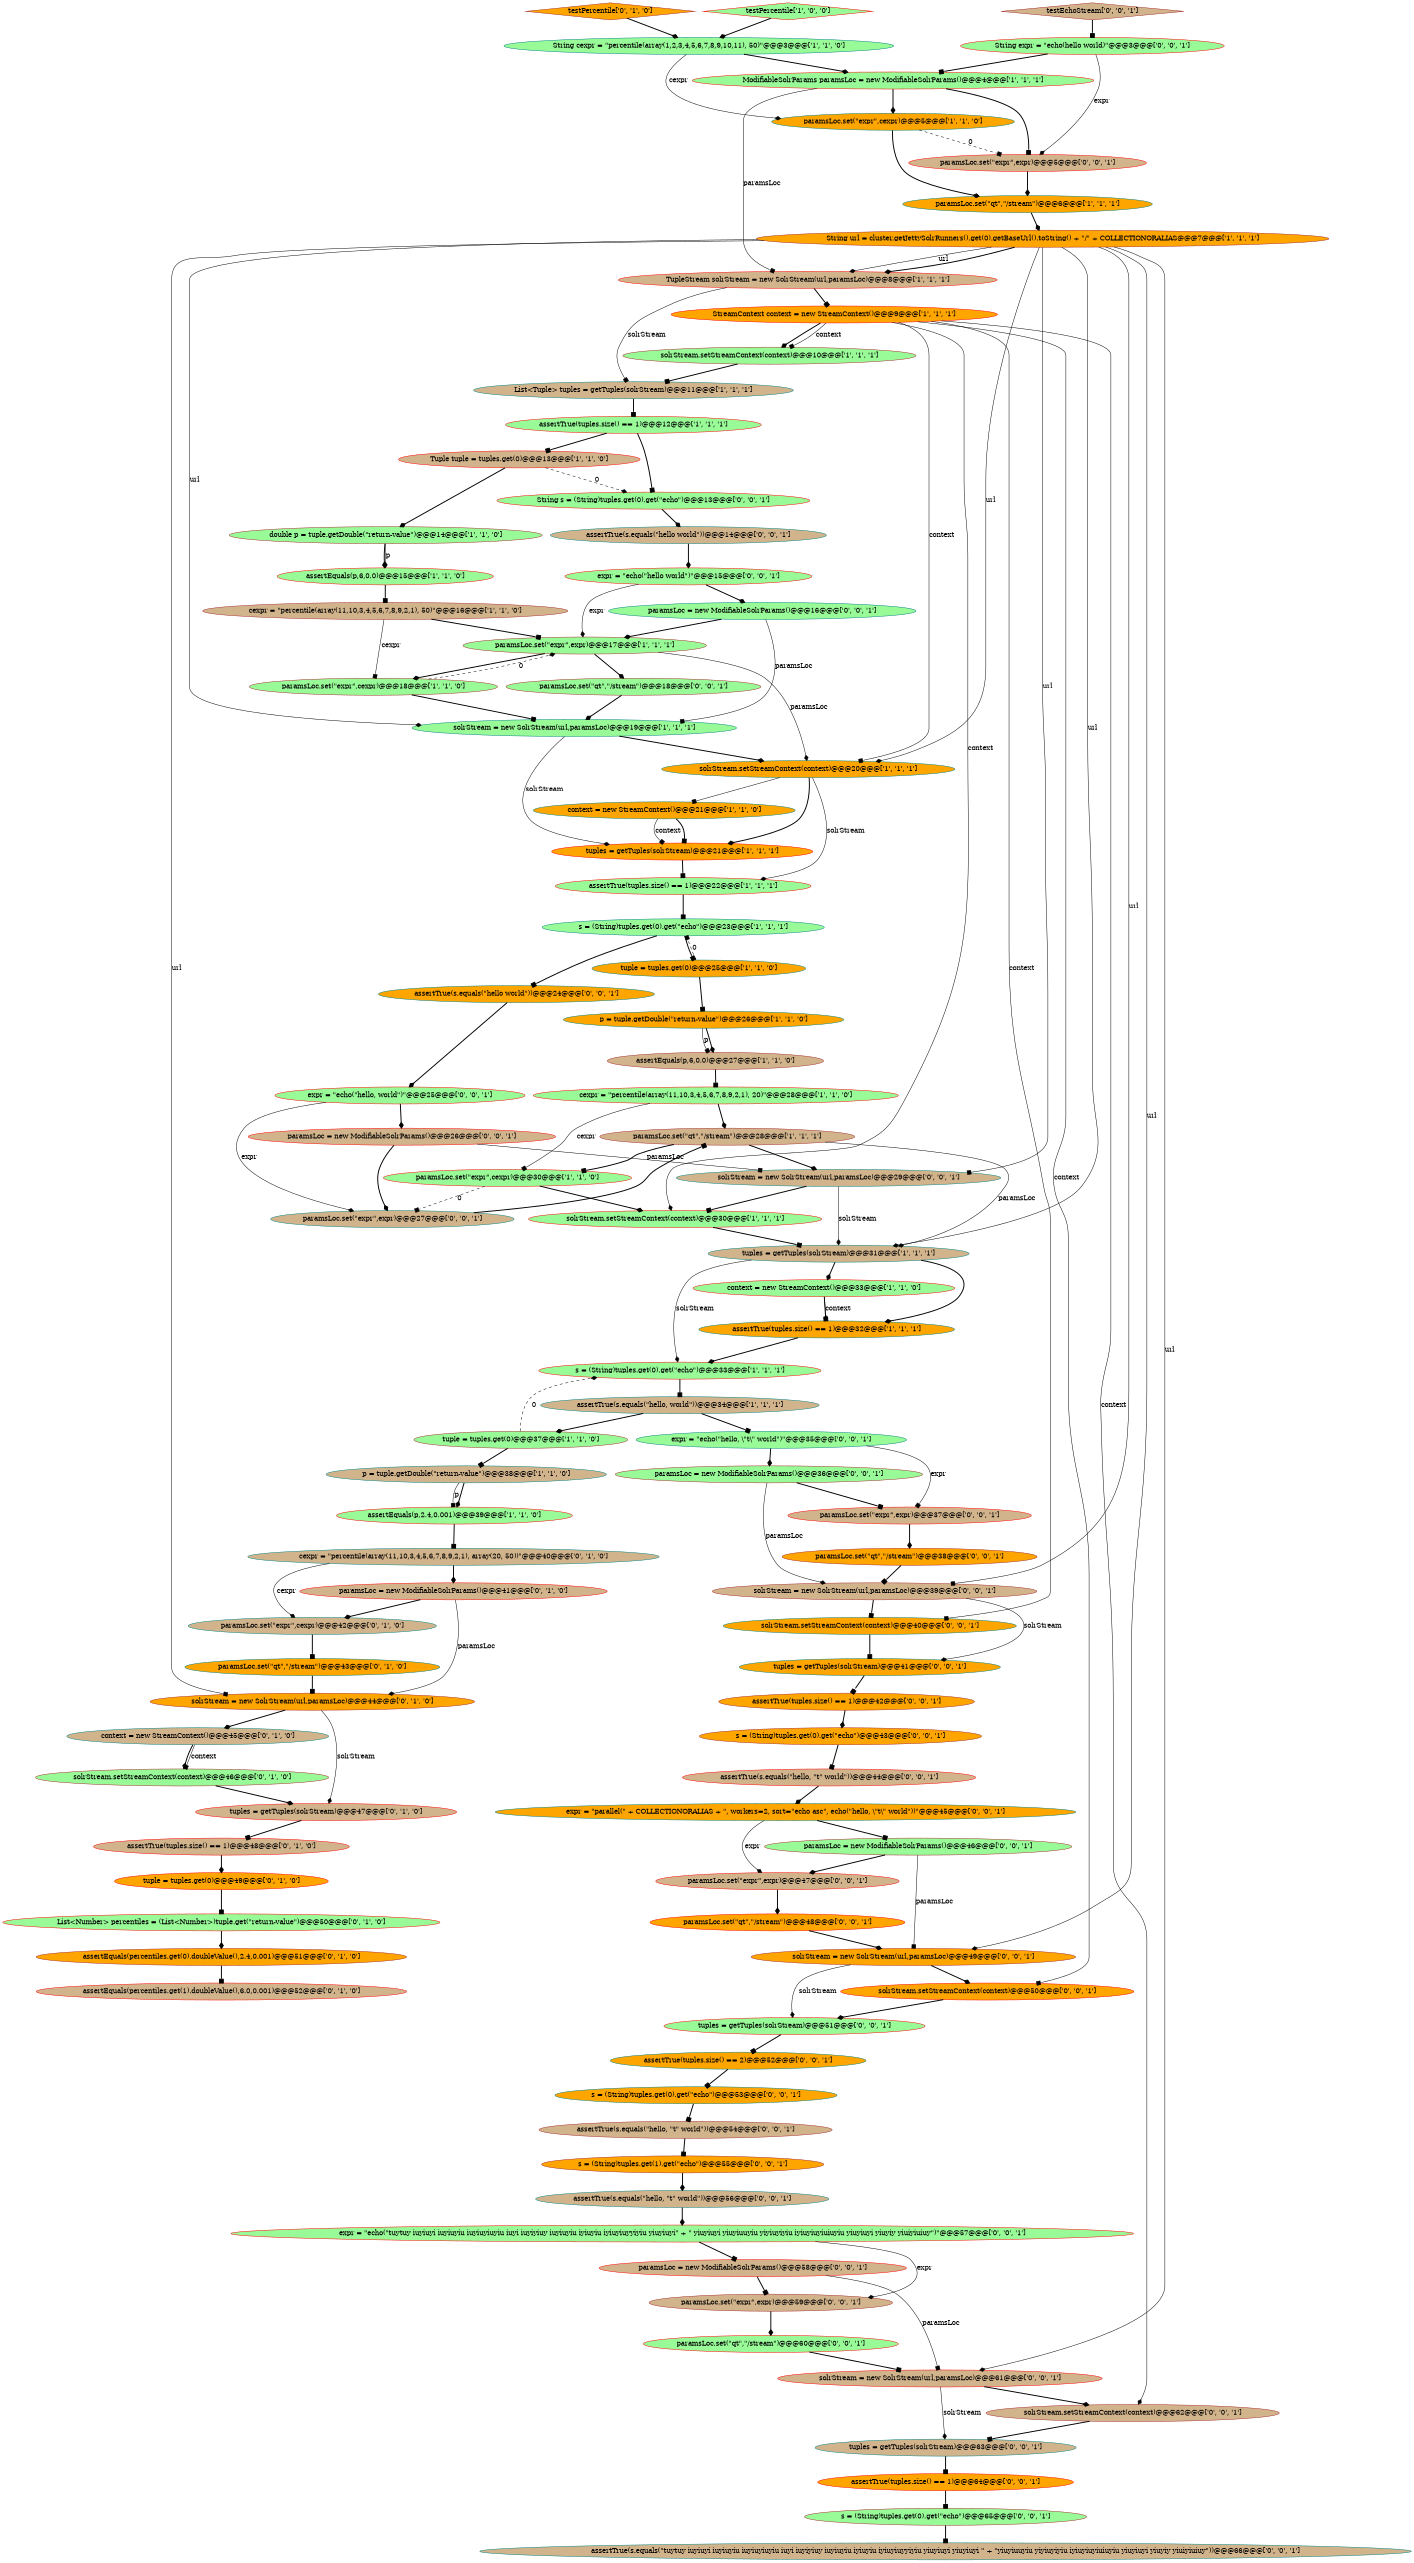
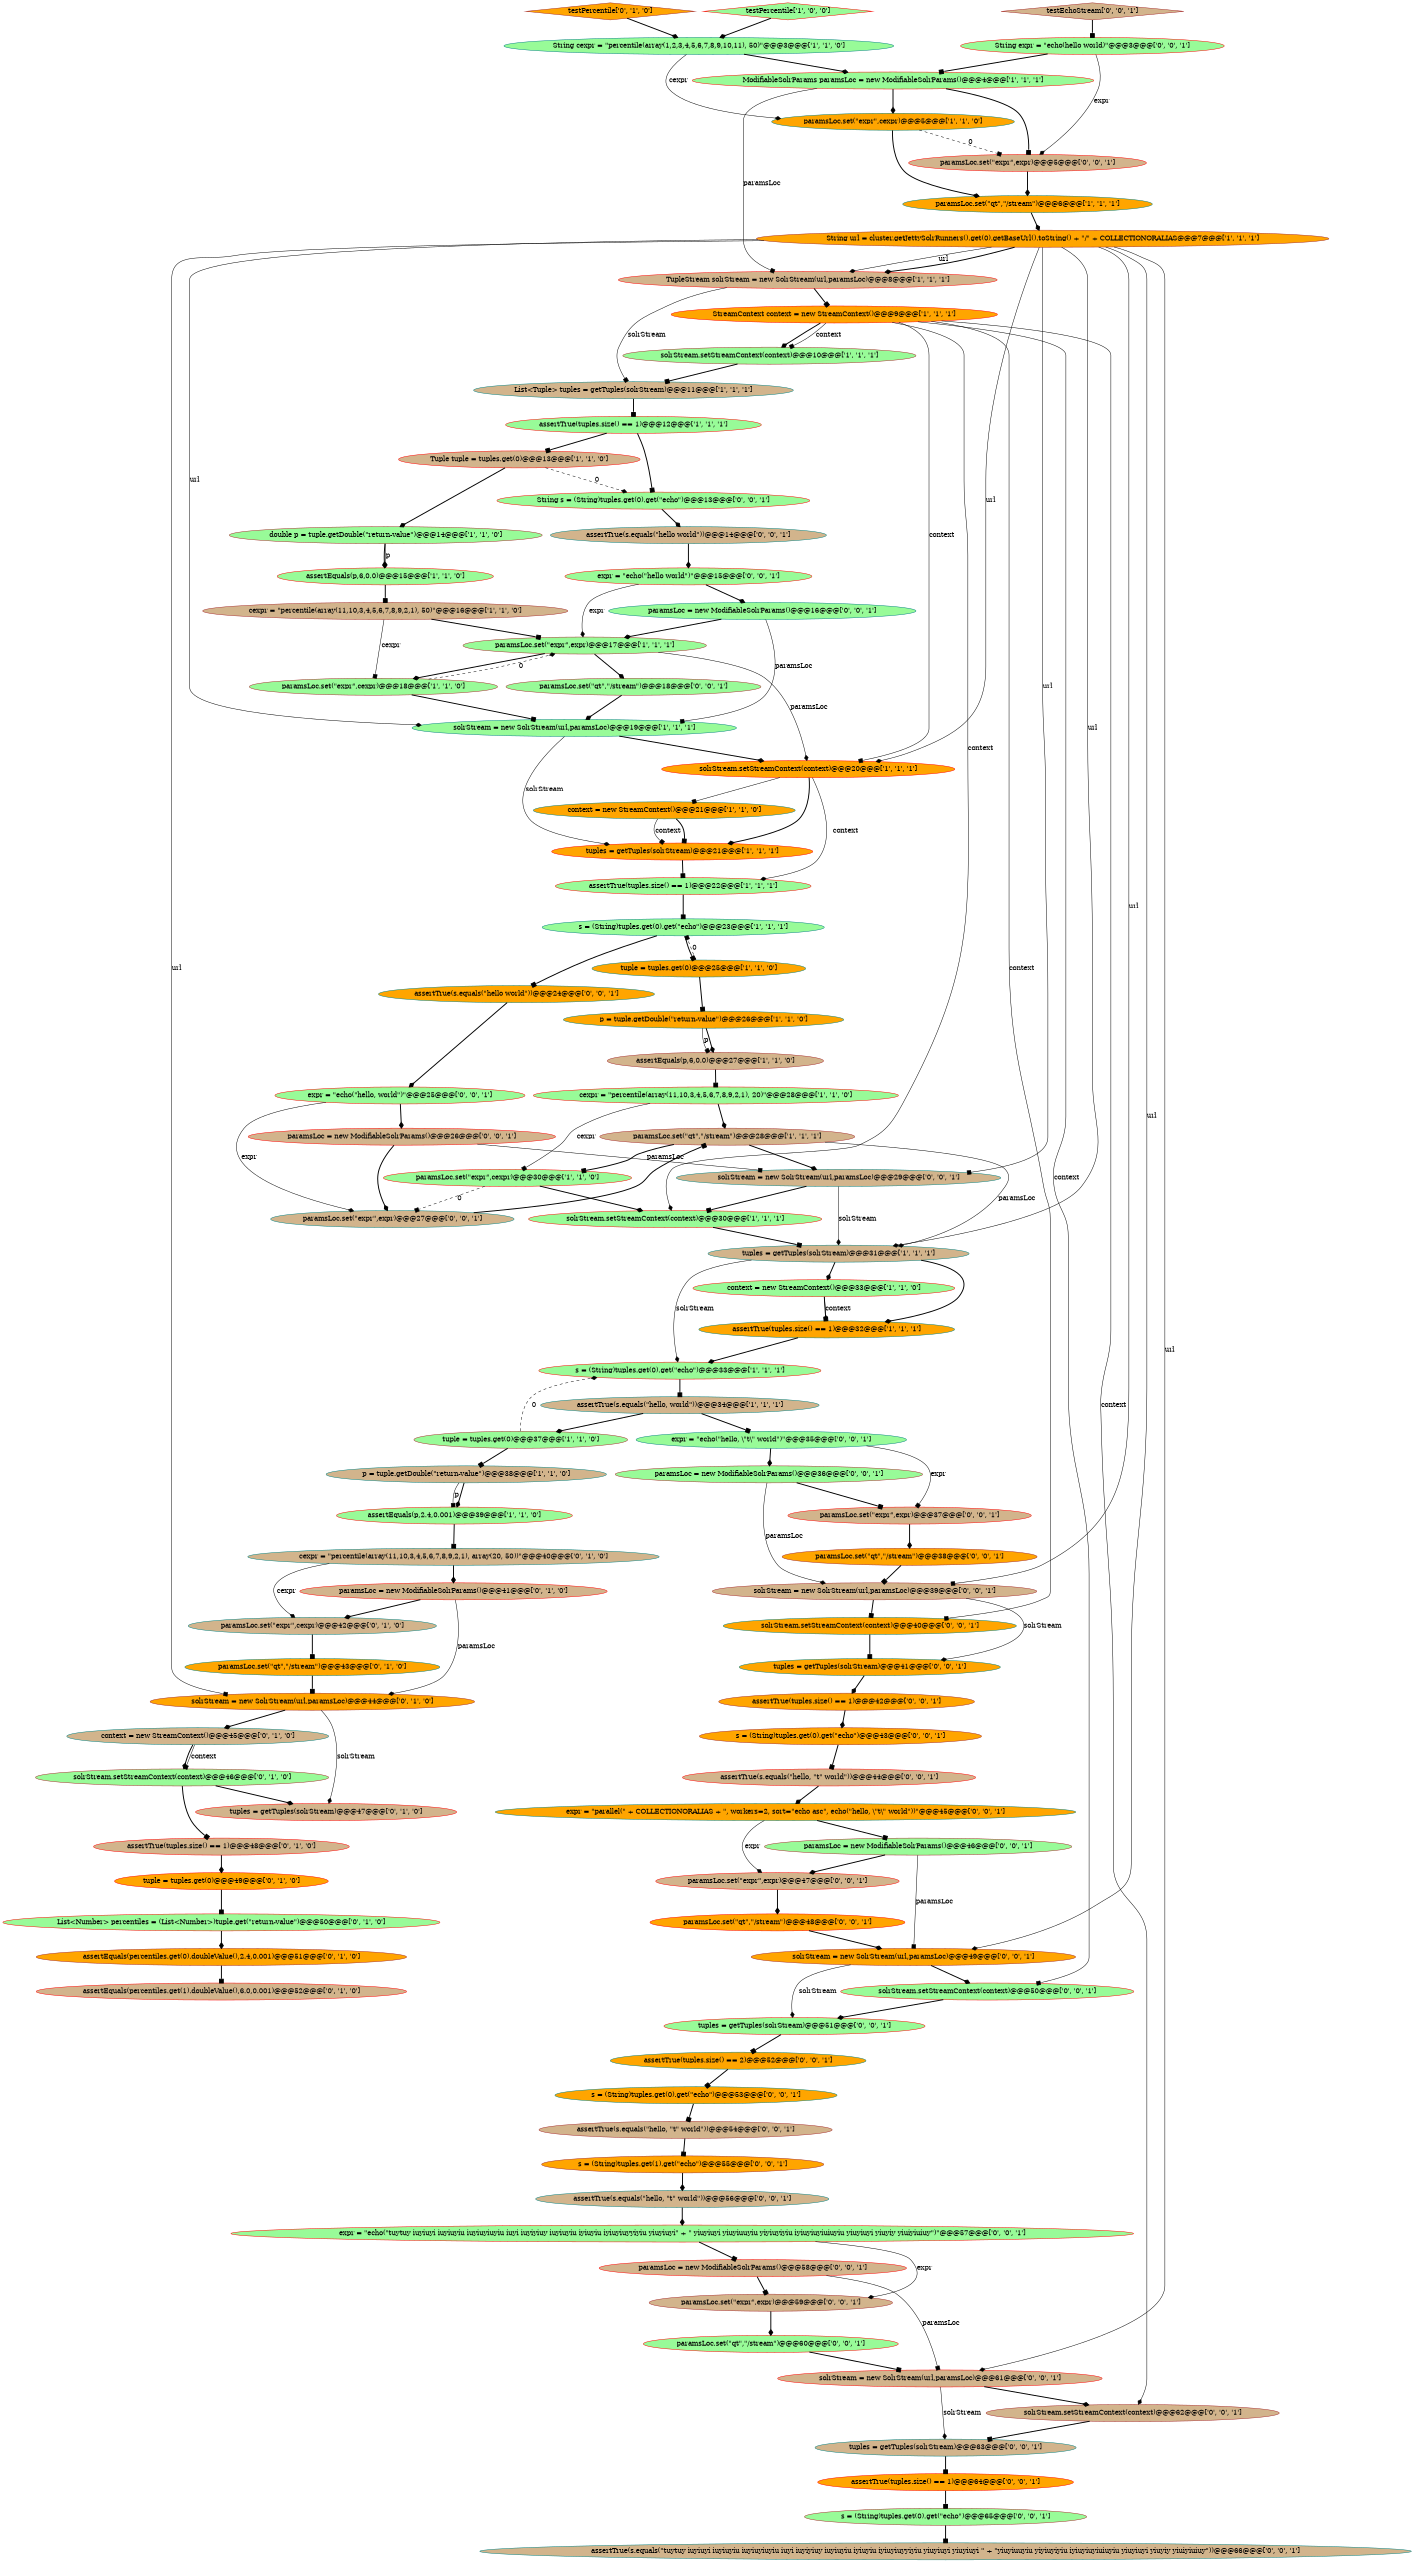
node "solrStream.setStreamContext(context)@@@20@@@['1', '1', '1']": color teal -> red
edge "solrStream.setStreamContext(context)@@@20@@@['1', '1', '1']" -> "assertTrue(tuples.size() == 1)@@@22@@@['1', '1', '1']": label "solrStream" -> "context"
edge "tuples = getTuples(solrStream)@@@41@@@['0', '0', '1']" -> "assertTrue(tuples.size() == 1)@@@42@@@['0', '0', '1']": arrowhead box -> diamond
edge "tuples = getTuples(solrStream)@@@47@@@['0', '1', '0']" -> "assertTrue(tuples.size() == 1)@@@48@@@['0', '1', '0']": now "solrStream.setStreamContext(context)@@@46@@@['0', '1', '0']" -> "assertTrue(tuples.size() == 1)@@@48@@@['0', '1', '0']"
node "solrStream.setStreamContext(context)@@@50@@@['0', '0', '1']": fillcolor orange -> palegreen
